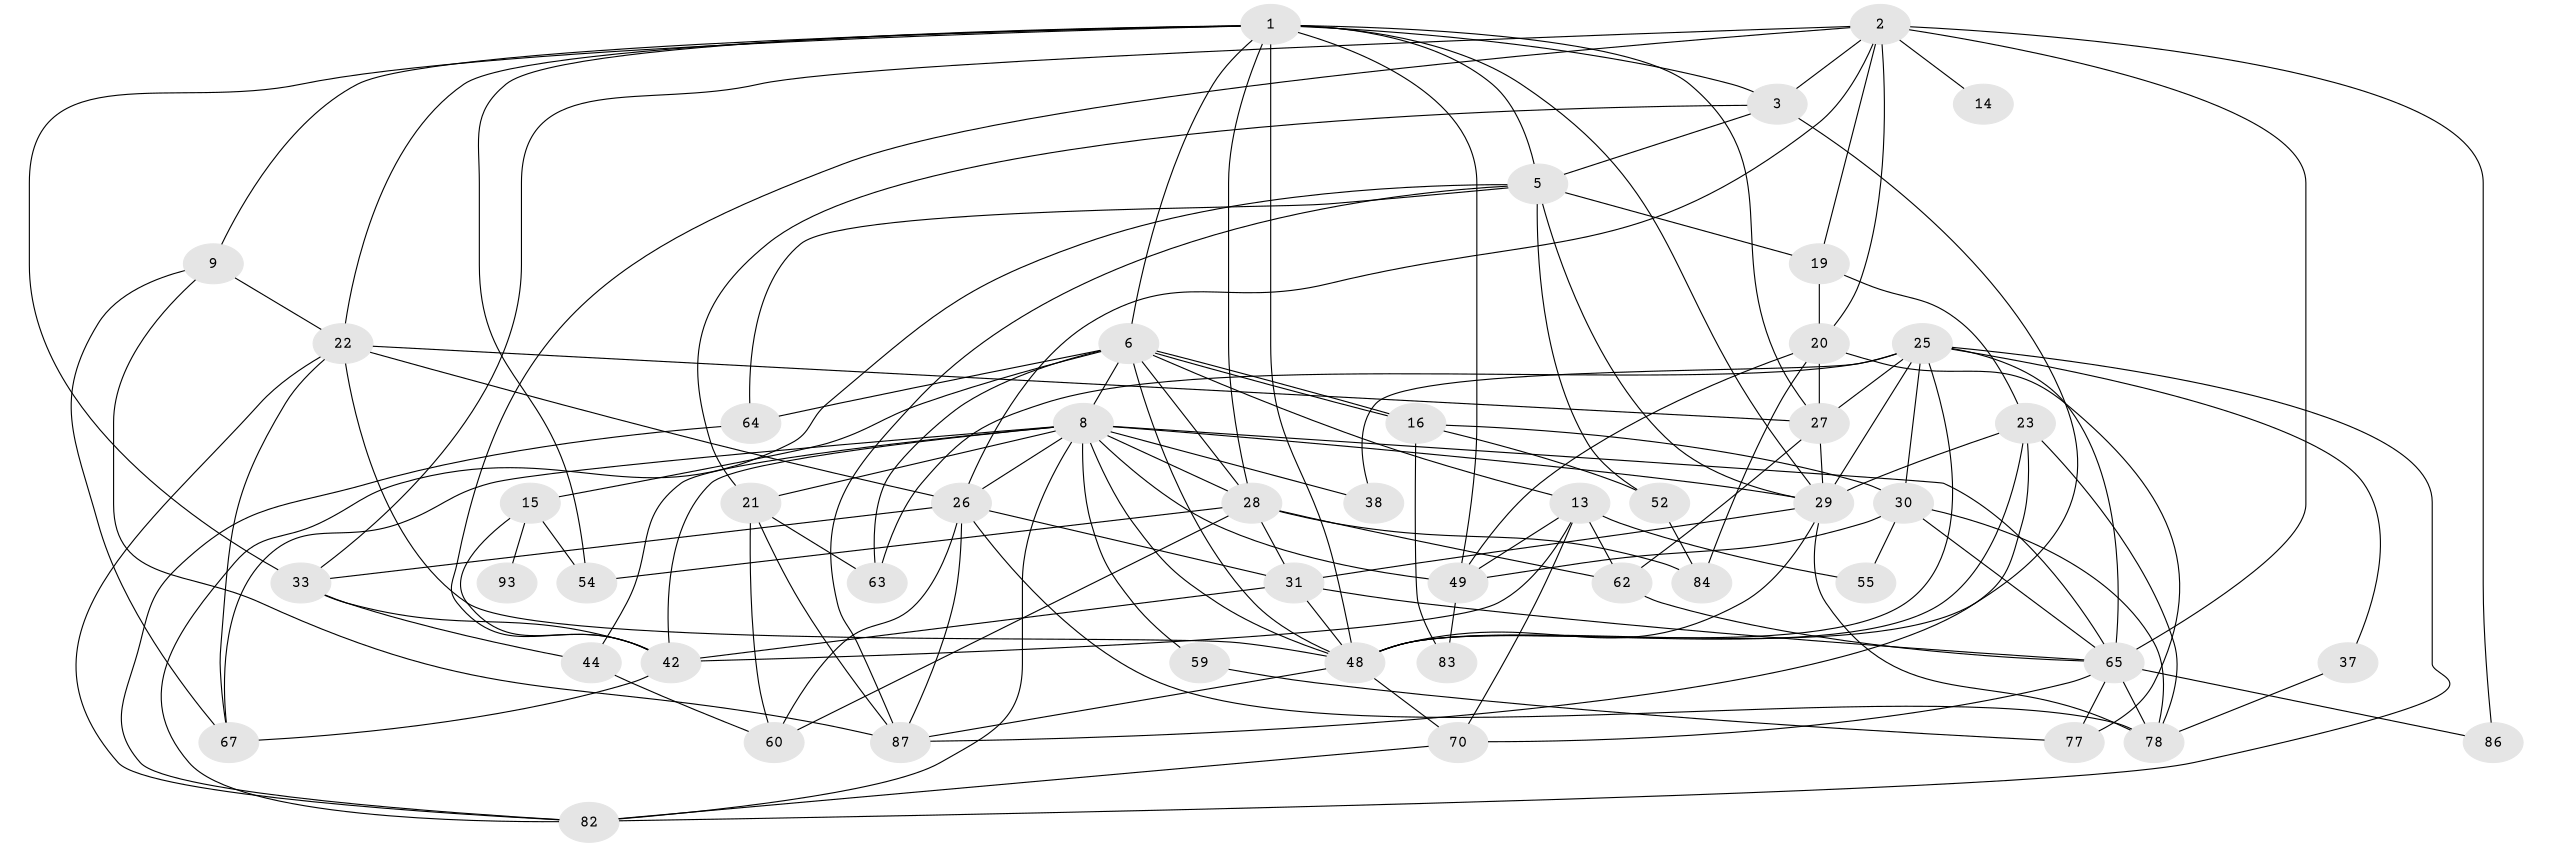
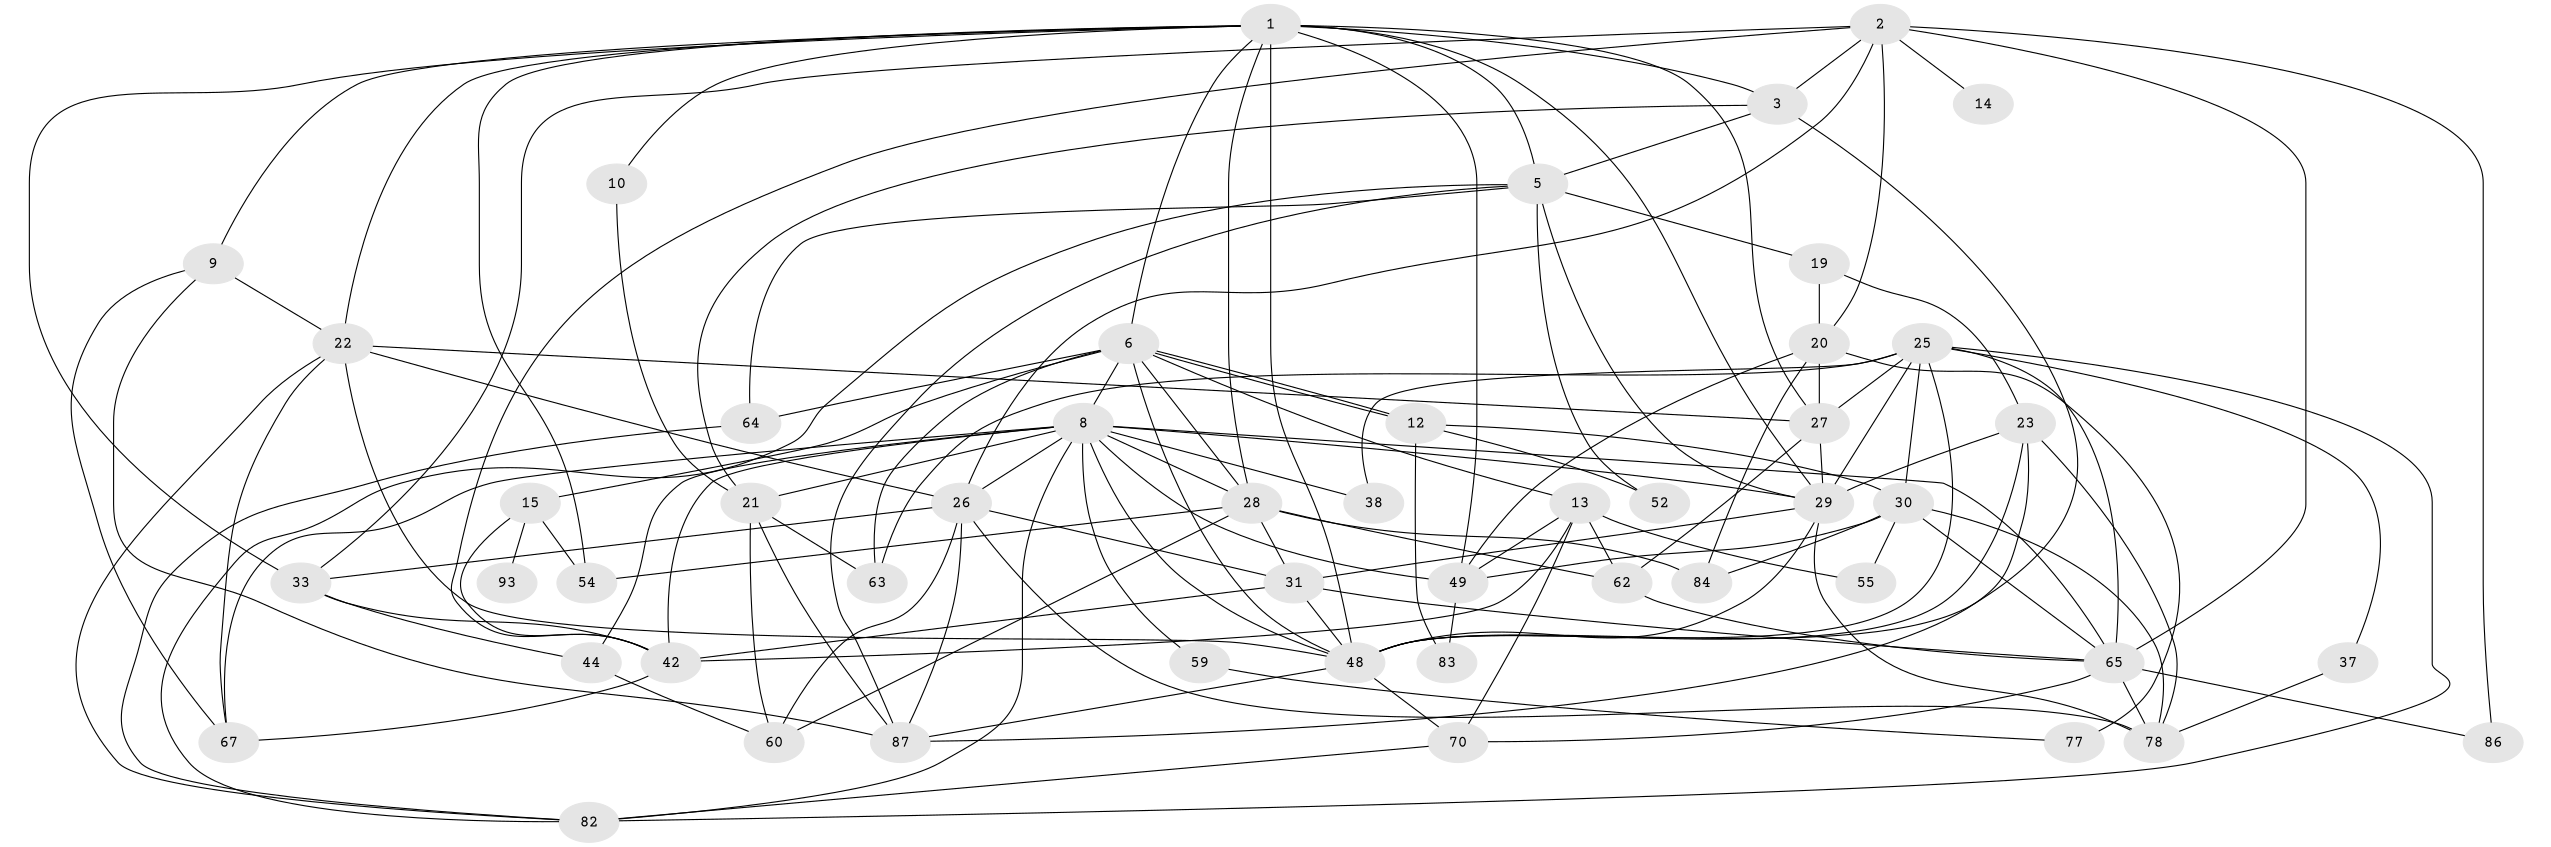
edge "2" -- "19": removed
node "10": added
node "16": label "16" -> "12"
edge "52" -- "84": now "30" -- "84"
edge "65" -- "77": removed
